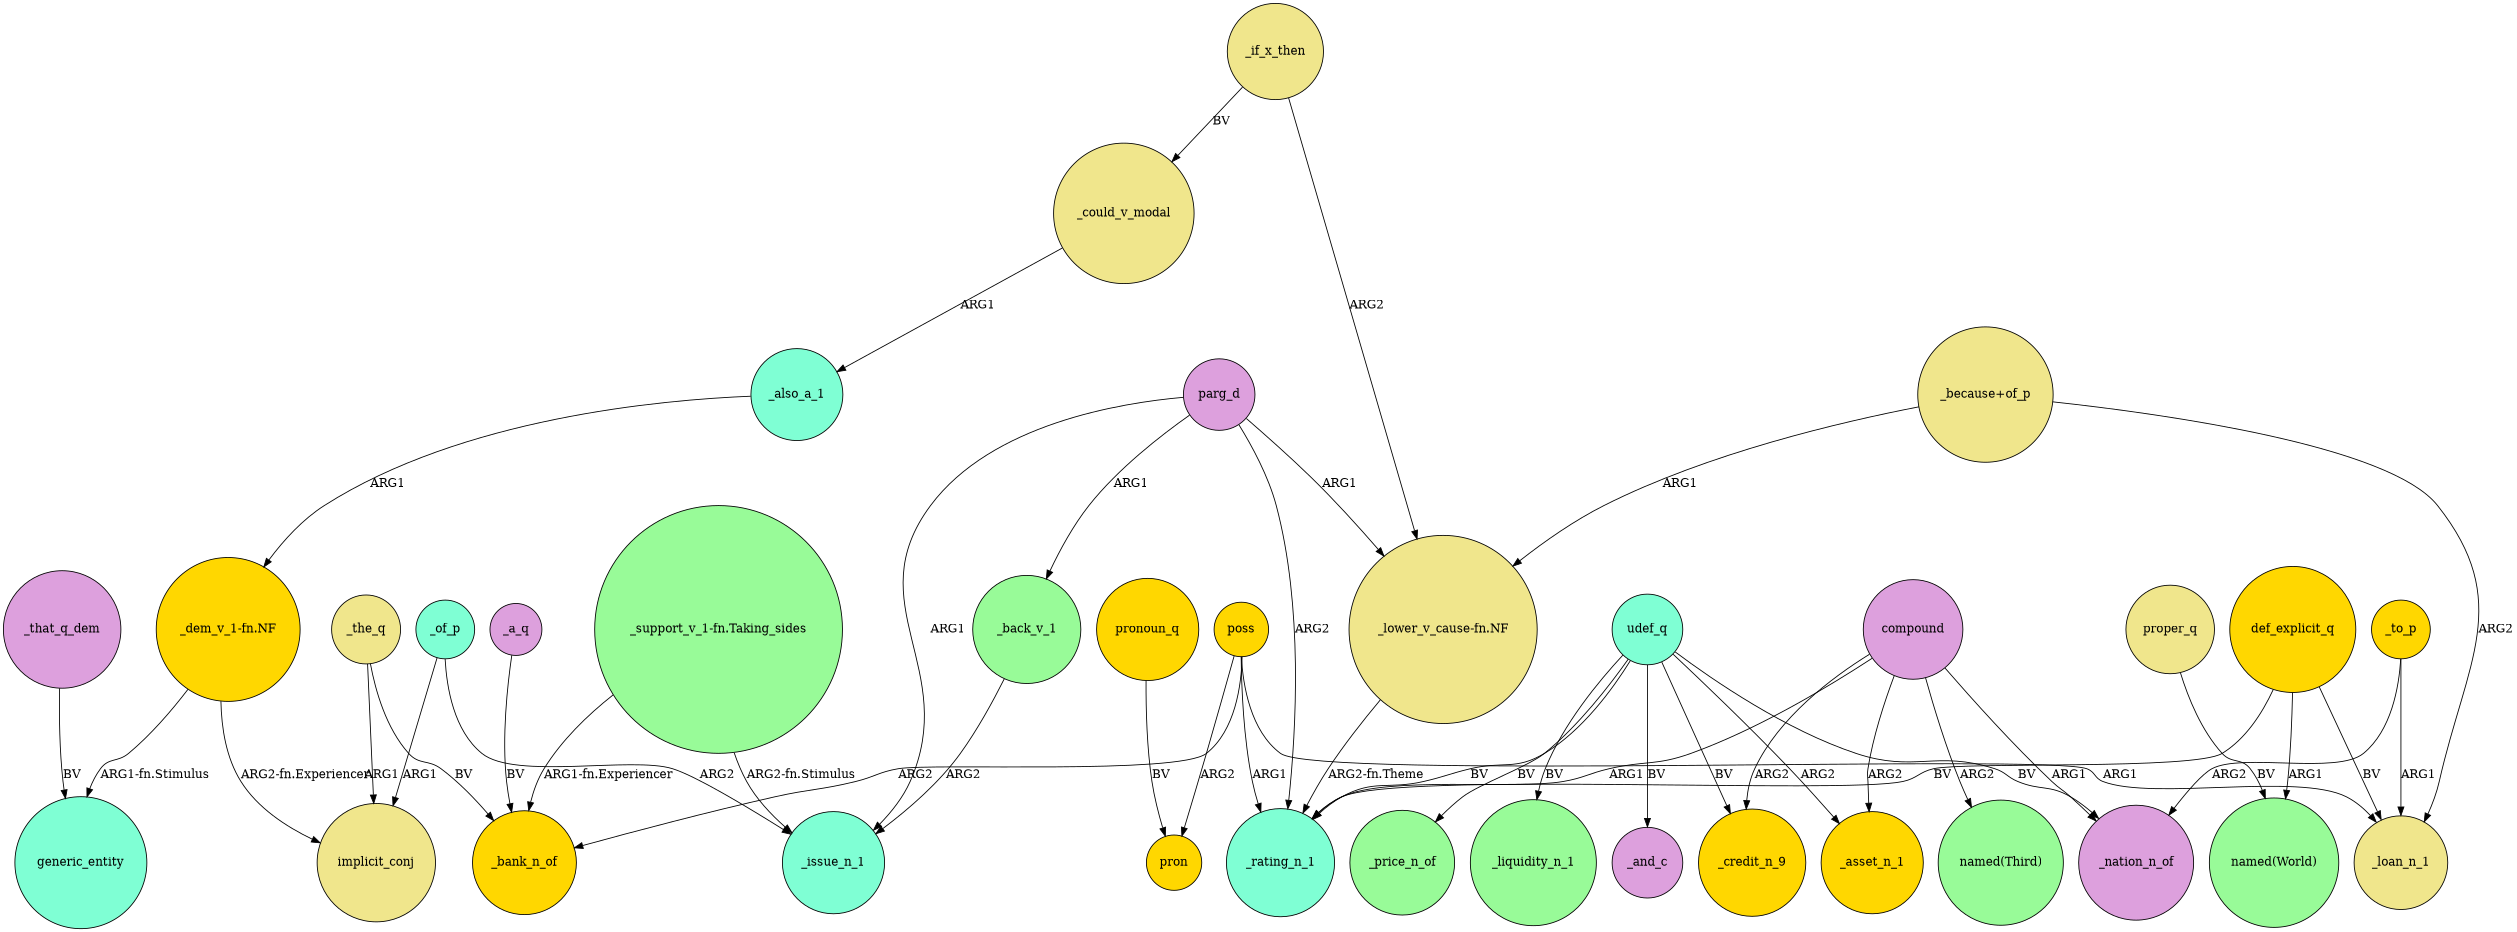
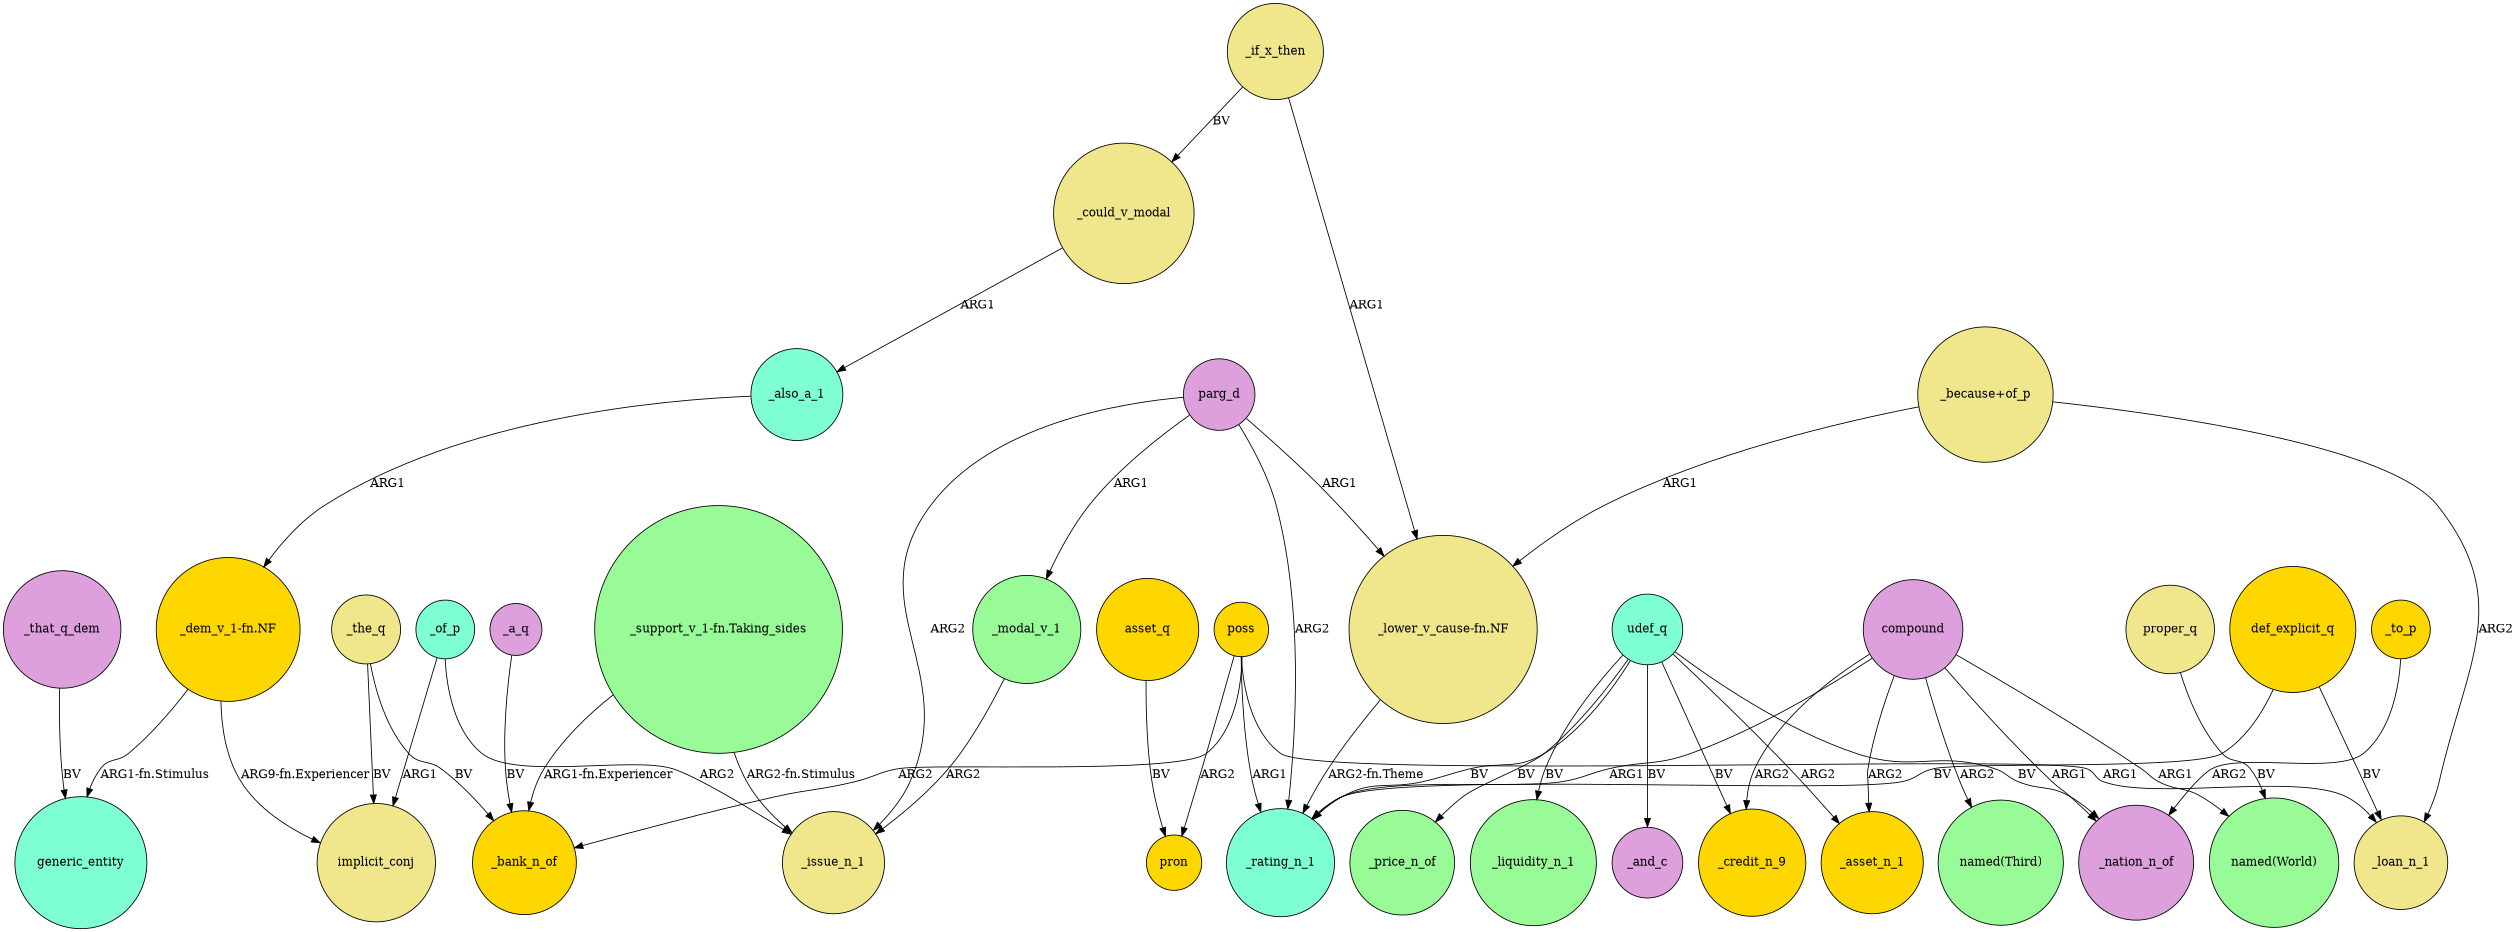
edge "_if_x_then" -> "_lower_v_cause-fn.NF": label "ARG2" -> "ARG1"
edge "parg_d" -> "_issue_n_1": label "ARG1" -> "ARG2"
node "_back_v_1": label "_back_v_1" -> "_modal_v_1"
node "pronoun_q": label "pronoun_q" -> "asset_q"
edge "_to_p" -> "_loan_n_1": removed, label "ARG1"
edge "def_explicit_q" -> "named(World)": now "compound" -> "named(World)"
edge "_dem_v_1-fn.NF" -> "implicit_conj": label "ARG2-fn.Experiencer" -> "ARG9-fn.Experiencer"
edge "_the_q" -> "implicit_conj": label "ARG1" -> "BV"
node "_issue_n_1": fillcolor aquamarine -> khaki
